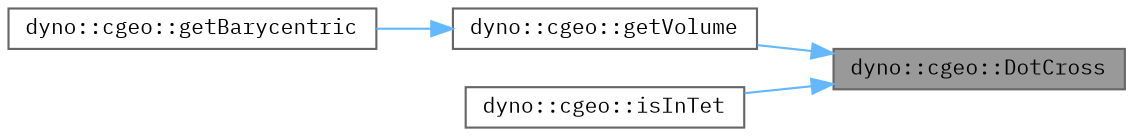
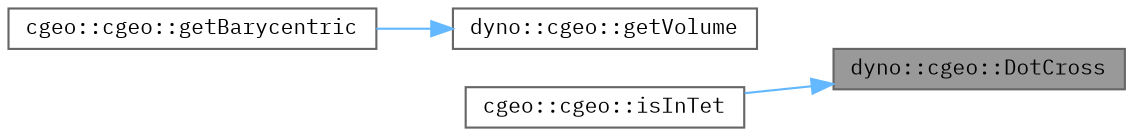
node "dyno::cgeo::getBarycentric": label "dyno::cgeo::getBarycentric" -> "cgeo::cgeo::getBarycentric"
edge "dyno::cgeo::getVolume" -> "dyno::cgeo::DotCross": removed
node "dyno::cgeo::isInTet": label "dyno::cgeo::isInTet" -> "cgeo::cgeo::isInTet"
